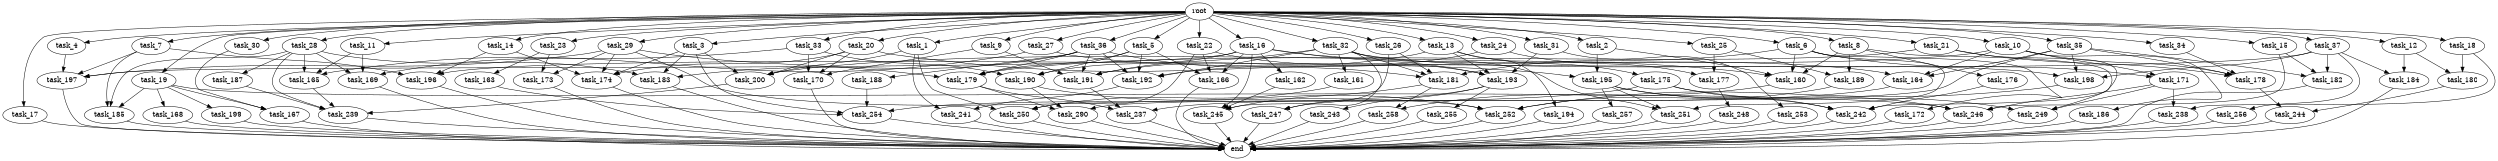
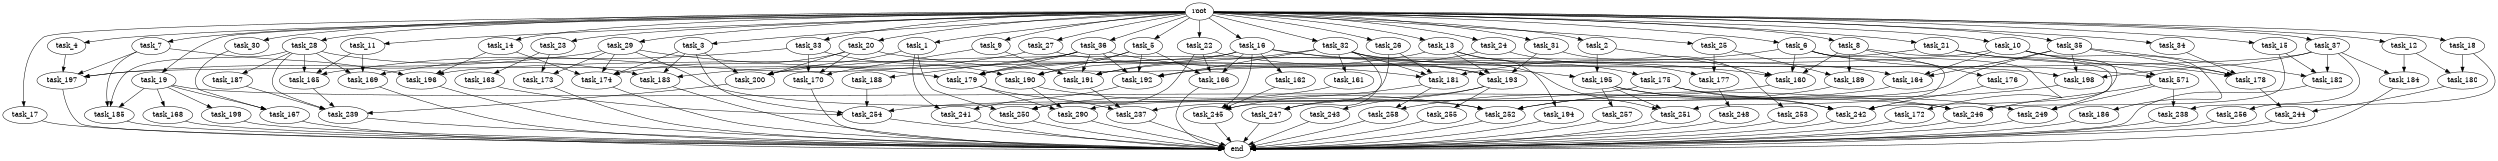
node "task_171": label "task_171" -> "task_571"
